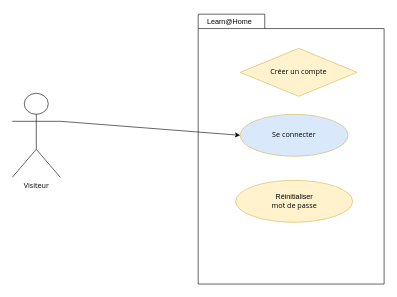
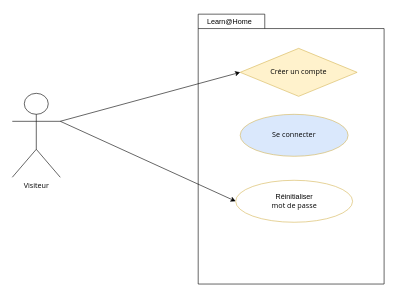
edge "Visiteur" -> "Créer un compte": added
edge "Visiteur" -> "Se connecter": removed
edge "Visiteur" -> "Réinitialiser mot de passe": added
node "Réinitialiser mot de passe": fillcolor #fff2cc -> #ffffff
